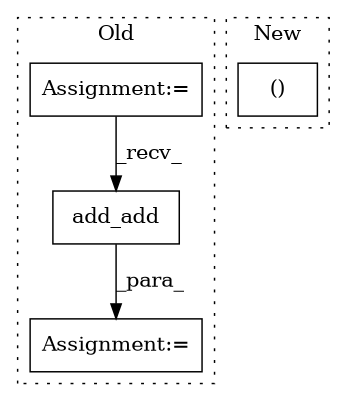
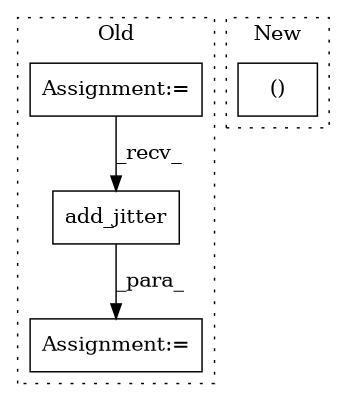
node "add_add": label "add_add" -> "add_jitter"
